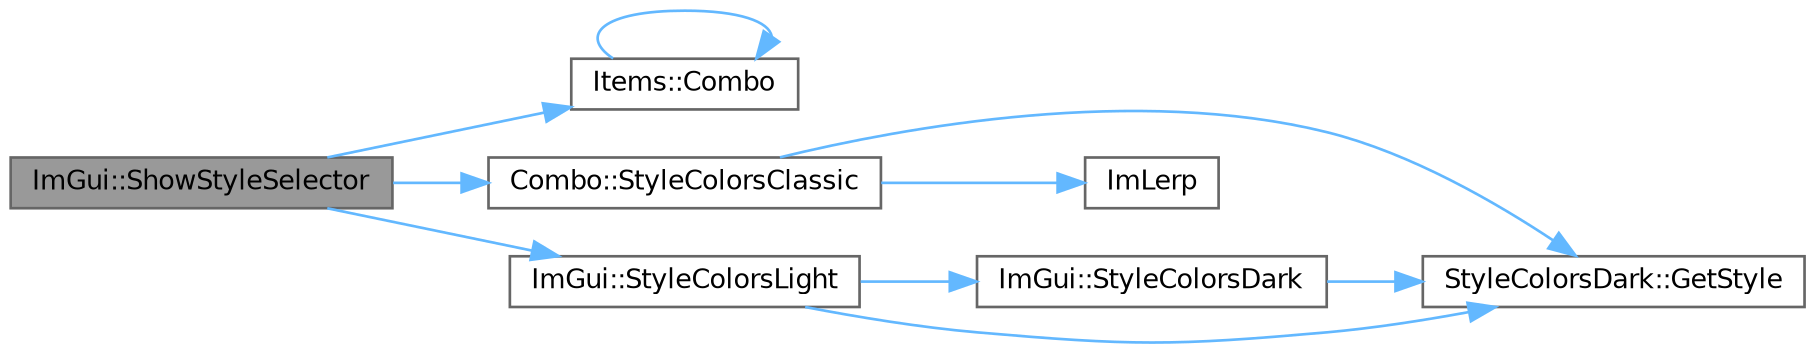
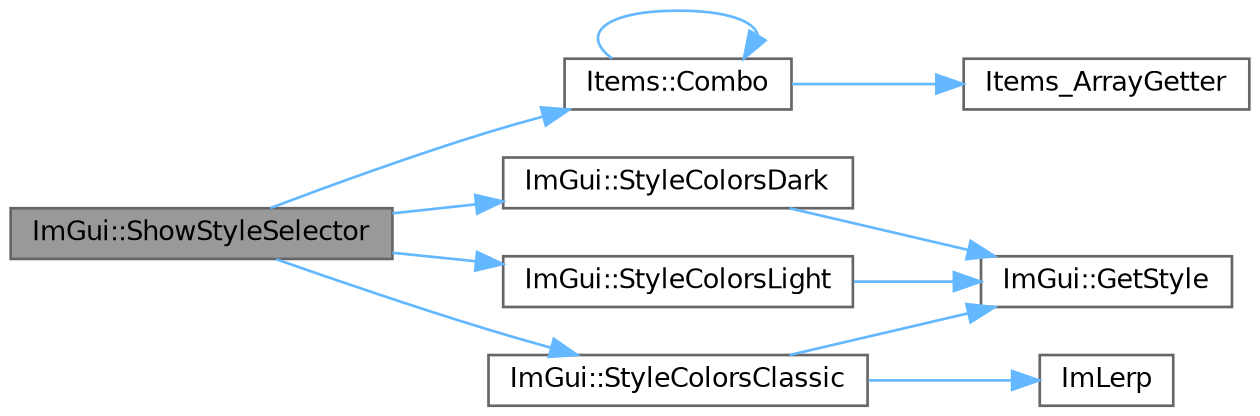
node "Items_ArrayGetter": added
node "Combo::StyleColorsClassic": label "Combo::StyleColorsClassic" -> "ImGui::StyleColorsClassic"
edge "ImGui::StyleColorsLight" -> "ImGui::StyleColorsDark": now "ImGui::ShowStyleSelector" -> "ImGui::StyleColorsDark"
node "StyleColorsDark::GetStyle": label "StyleColorsDark::GetStyle" -> "ImGui::GetStyle"
